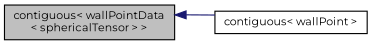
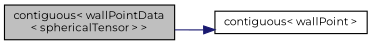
edge "contiguous< wallPoint >" -> "contiguous< wallPointData < sphericalTensor > >": reversed
